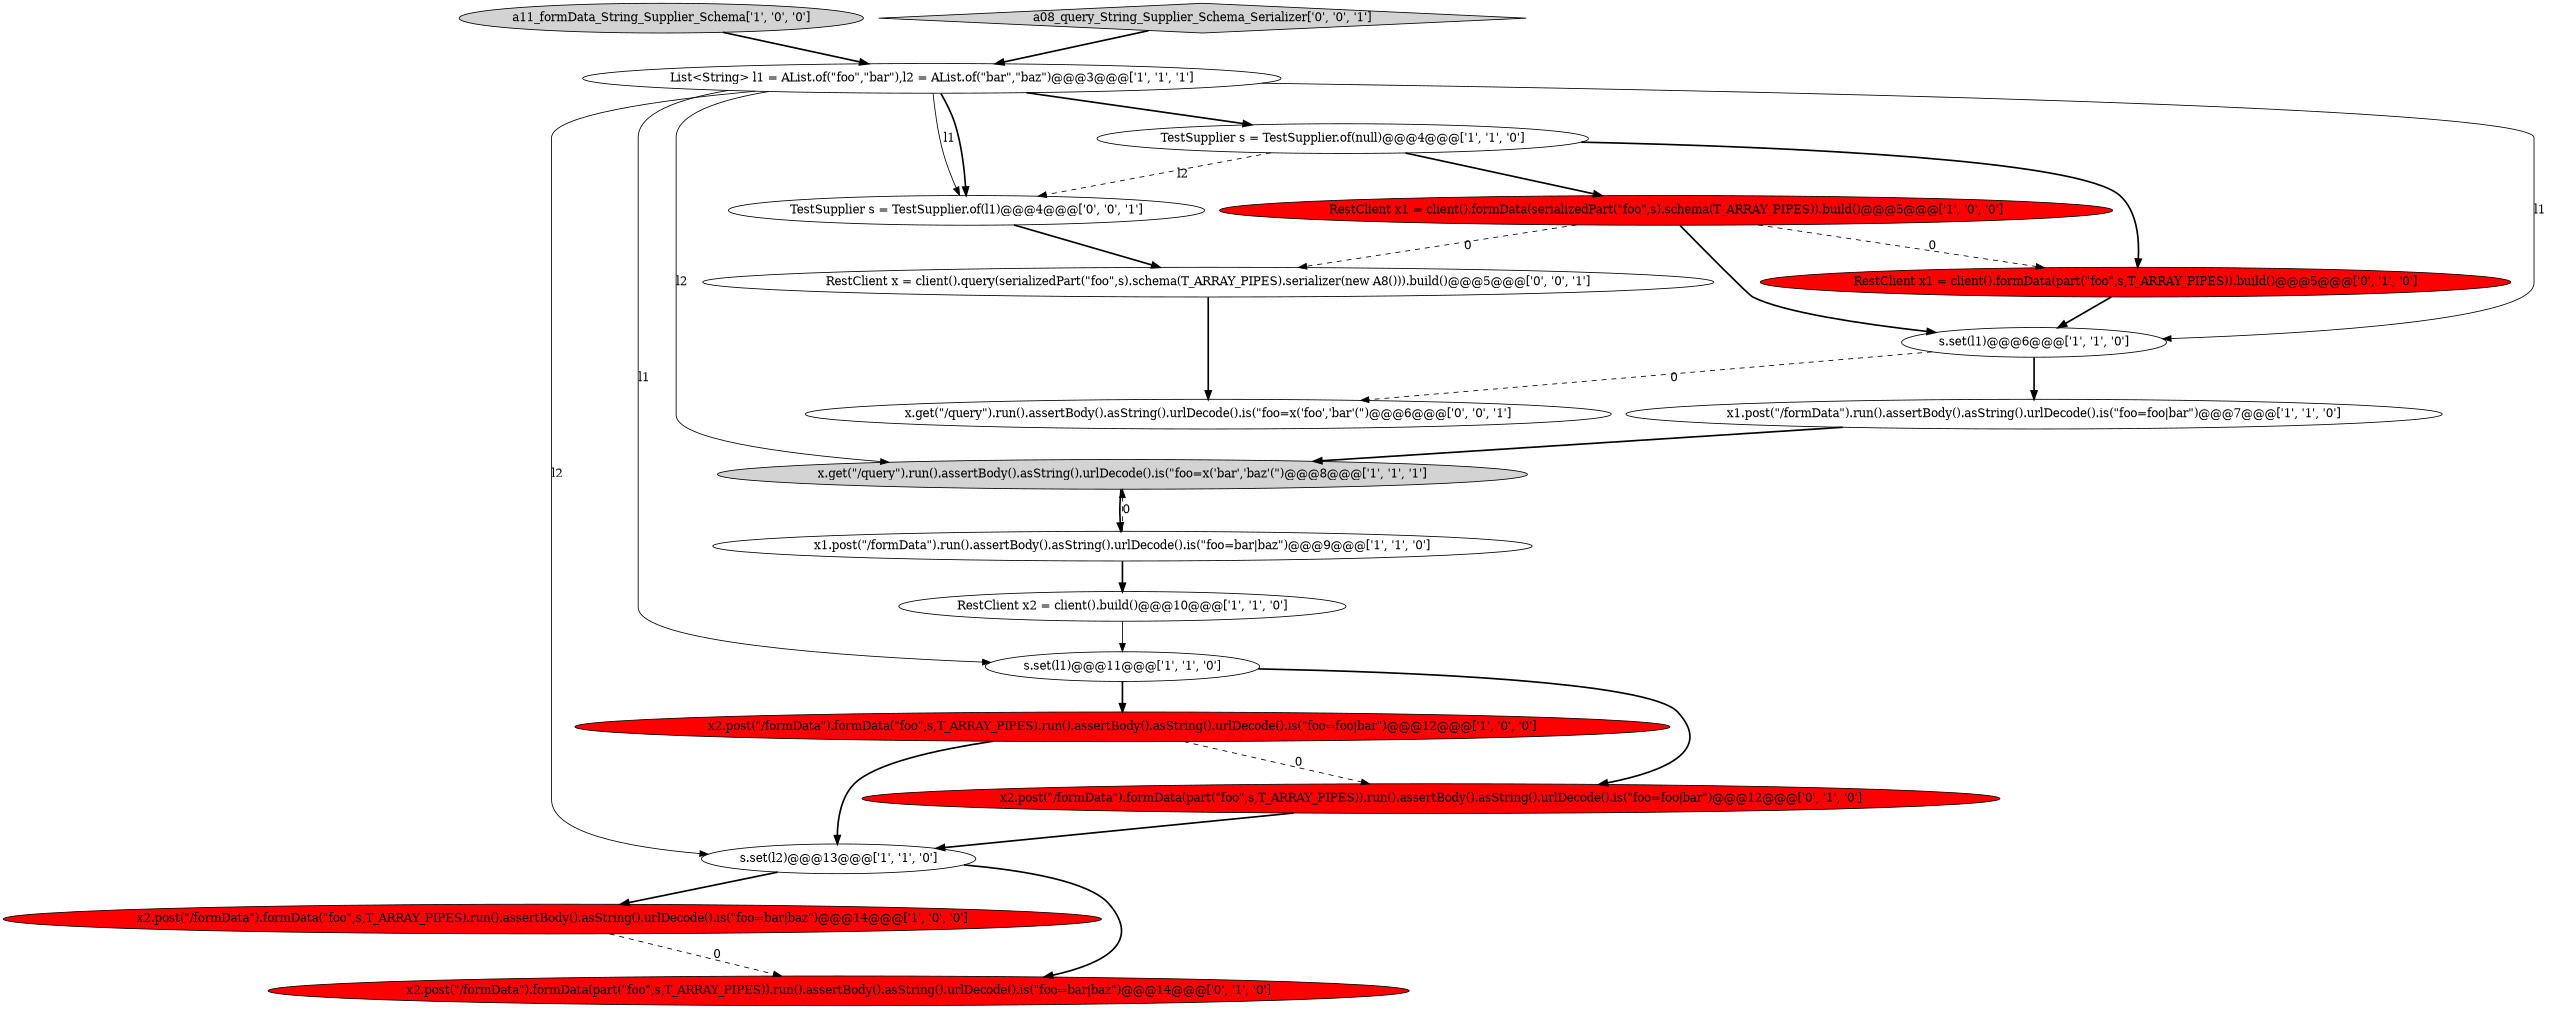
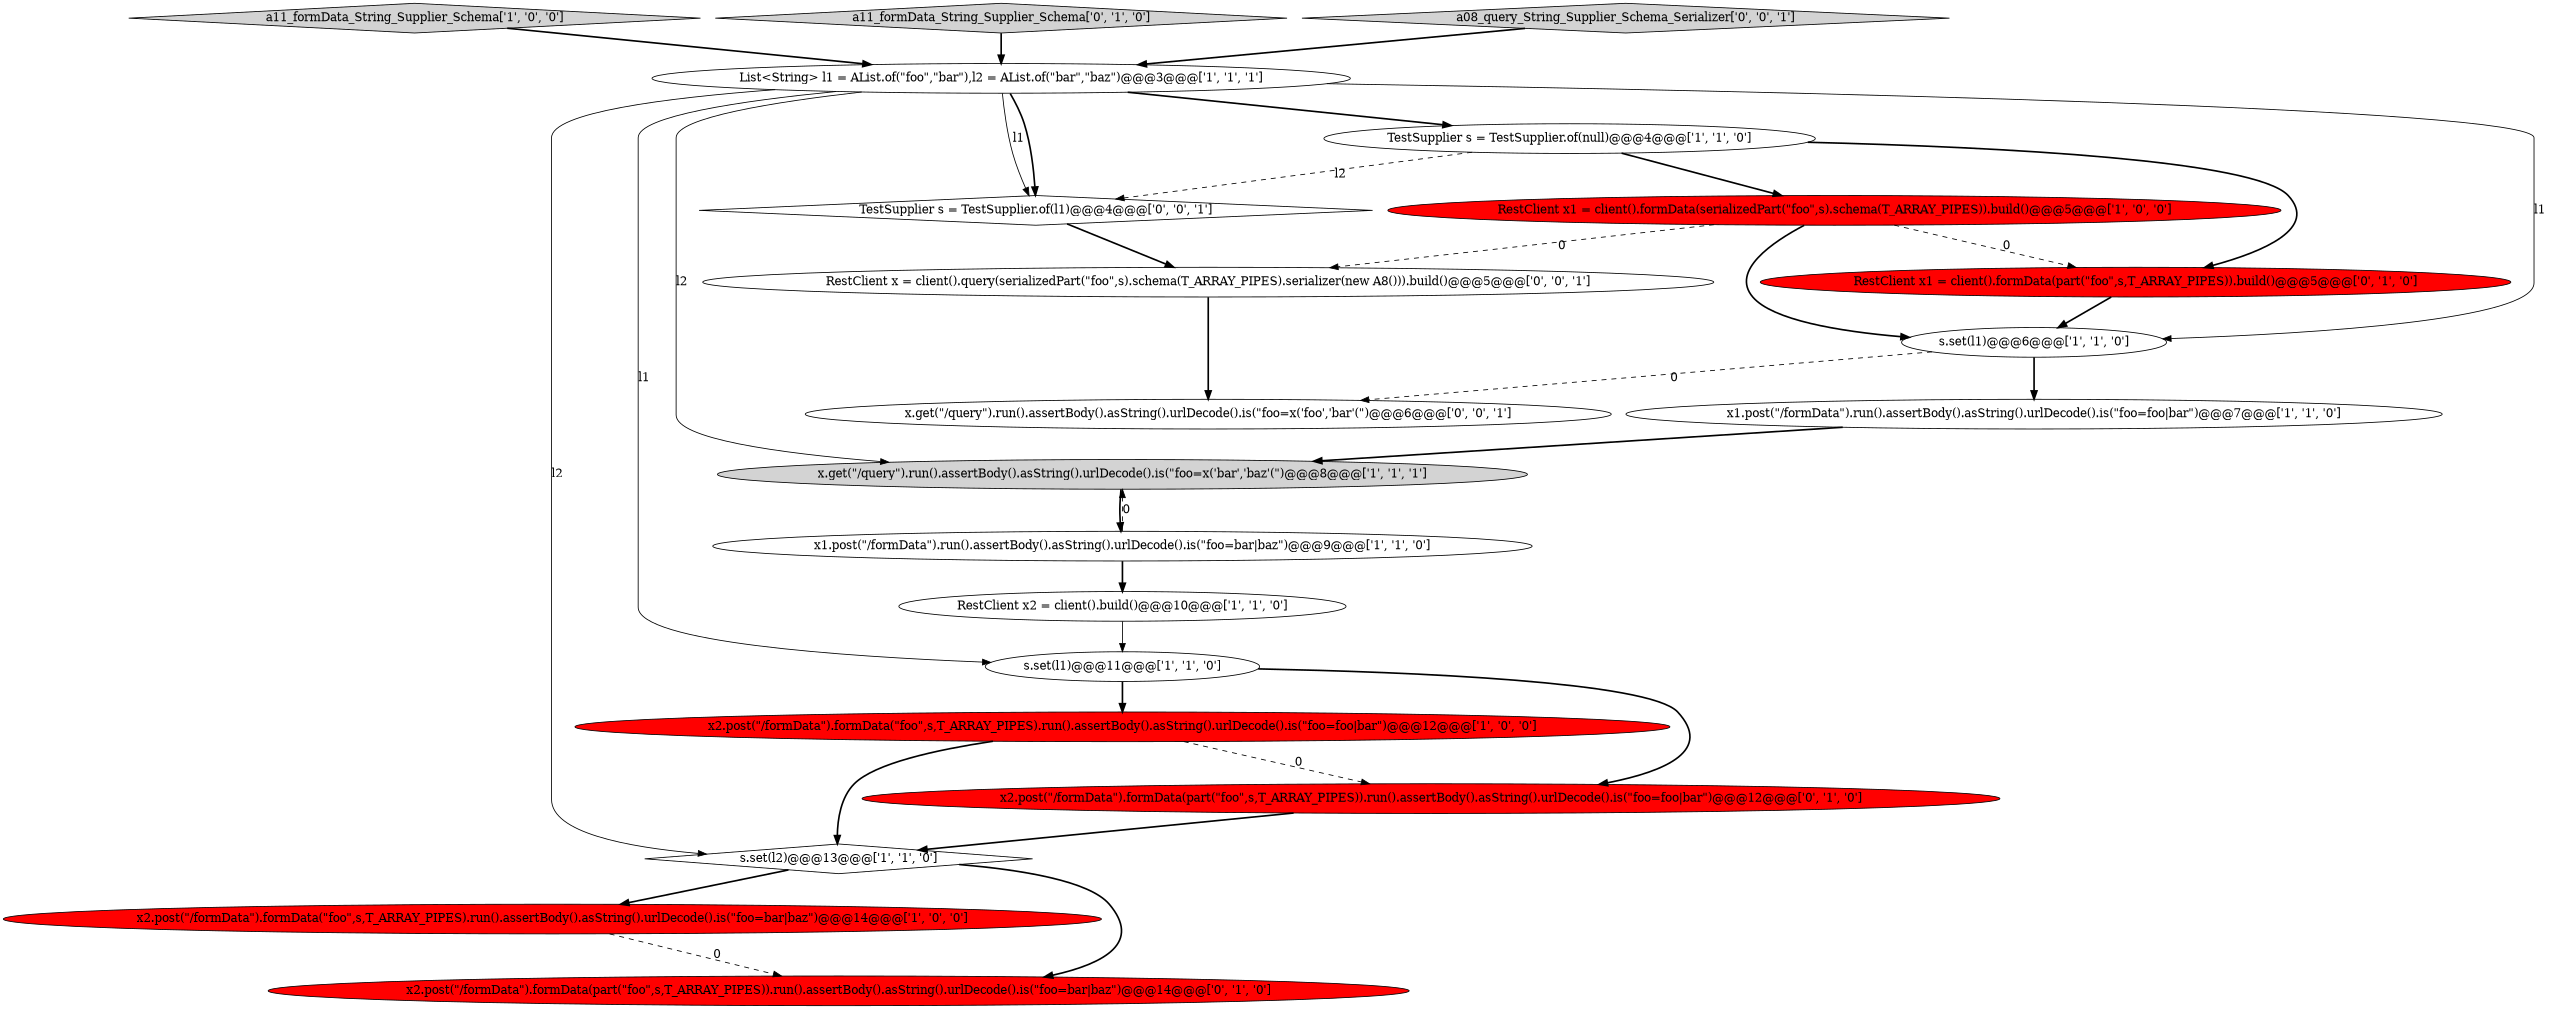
node "a11_formData_String_Supplier_Schema['1', '0', '0']": shape ellipse -> diamond
node "a11_formData_String_Supplier_Schema['0', '1', '0']": added
node "TestSupplier s = TestSupplier.of(l1)@@@4@@@['0', '0', '1']": shape ellipse -> diamond
node "s.set(l2)@@@13@@@['1', '1', '0']": shape ellipse -> diamond
